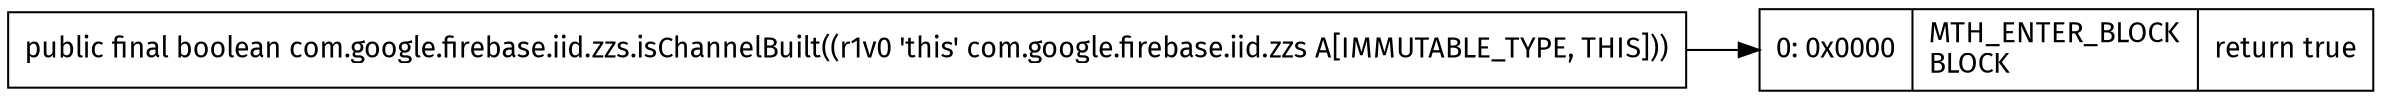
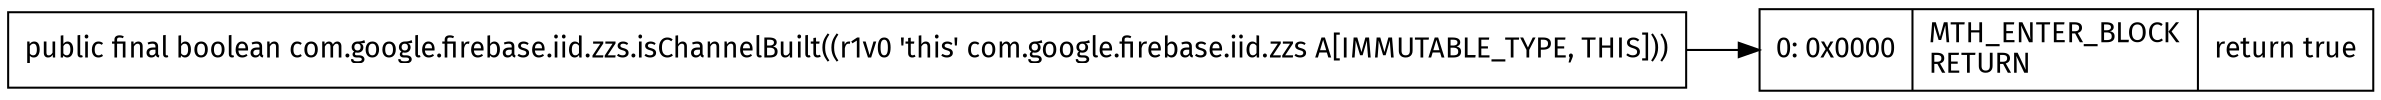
node "0: 0x0000": text "BLOCK" -> "RETURN"
